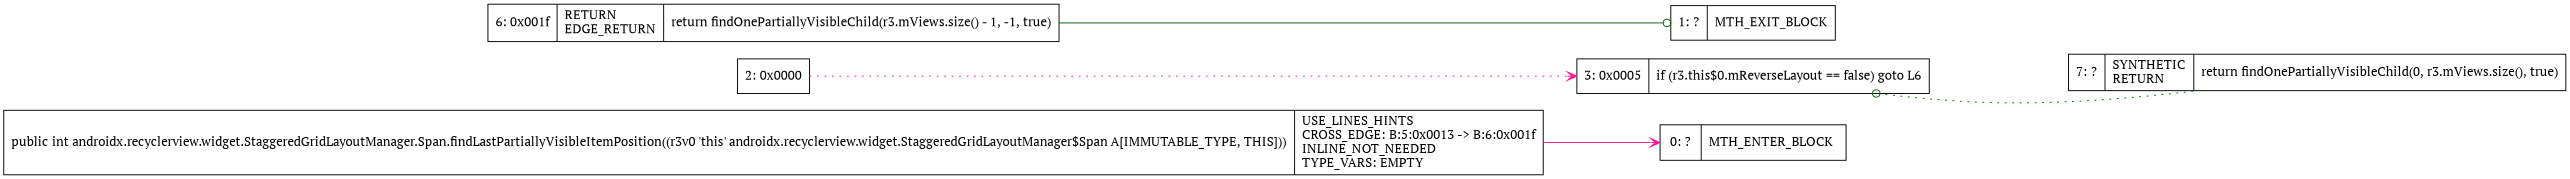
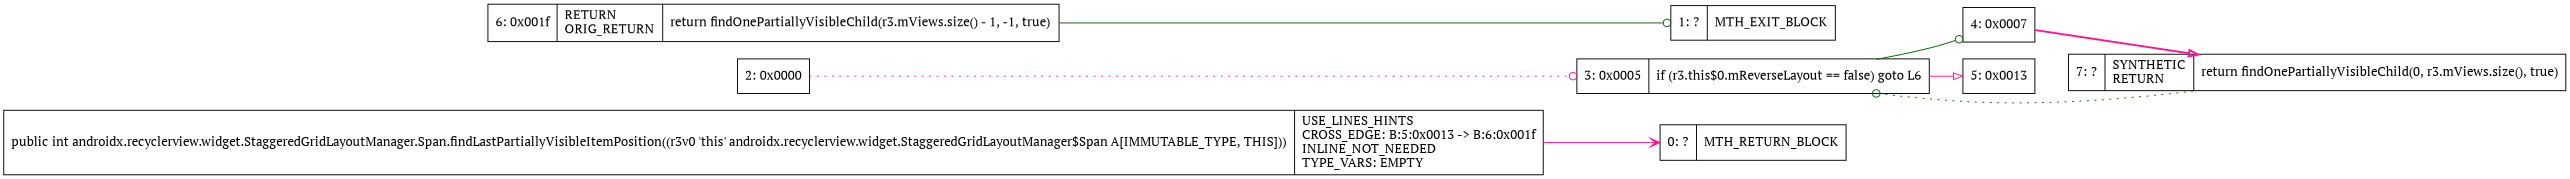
node "4: 0x0007": added
node "6: 0x001f": text "EDGE_RETURN" -> "ORIG_RETURN"
edge "2: 0x0000" -> "3: 0x0005": arrowhead vee -> odot
node "5: 0x0013": added
node "0: ?": text "MTH_ENTER_BLOCK" -> "MTH_RETURN_BLOCK"
